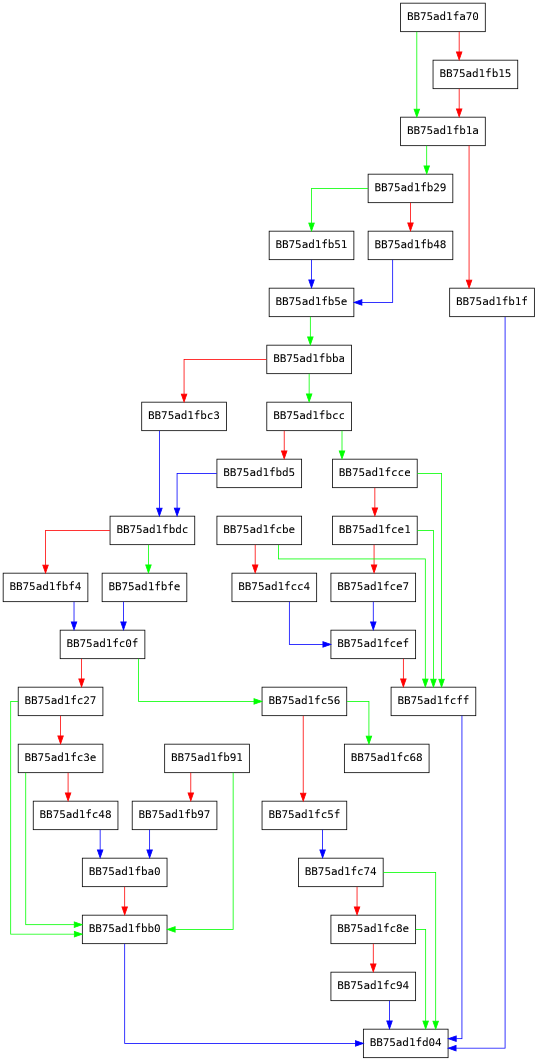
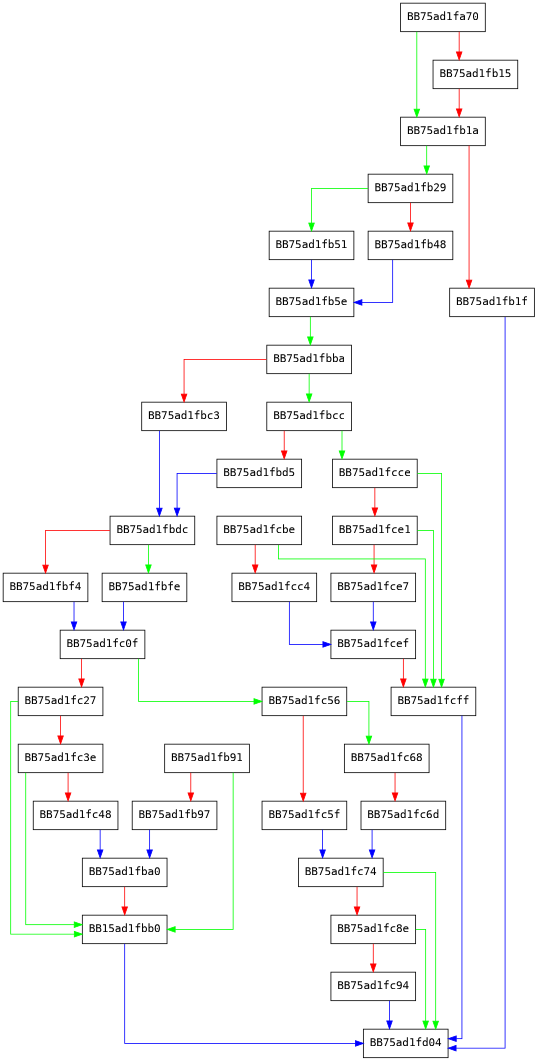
node "BB75ad1fc6d": added
node "BB75ad1fbb0": label "BB75ad1fbb0" -> "BB15ad1fbb0"
